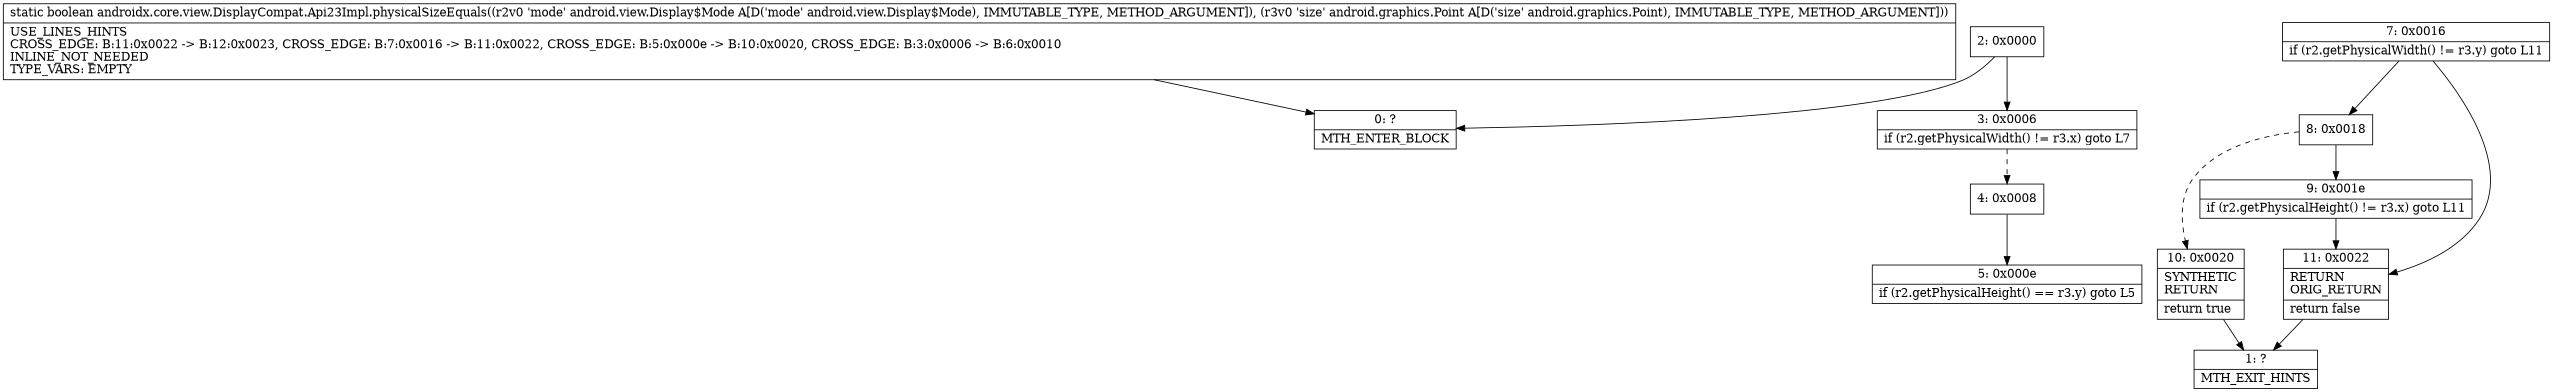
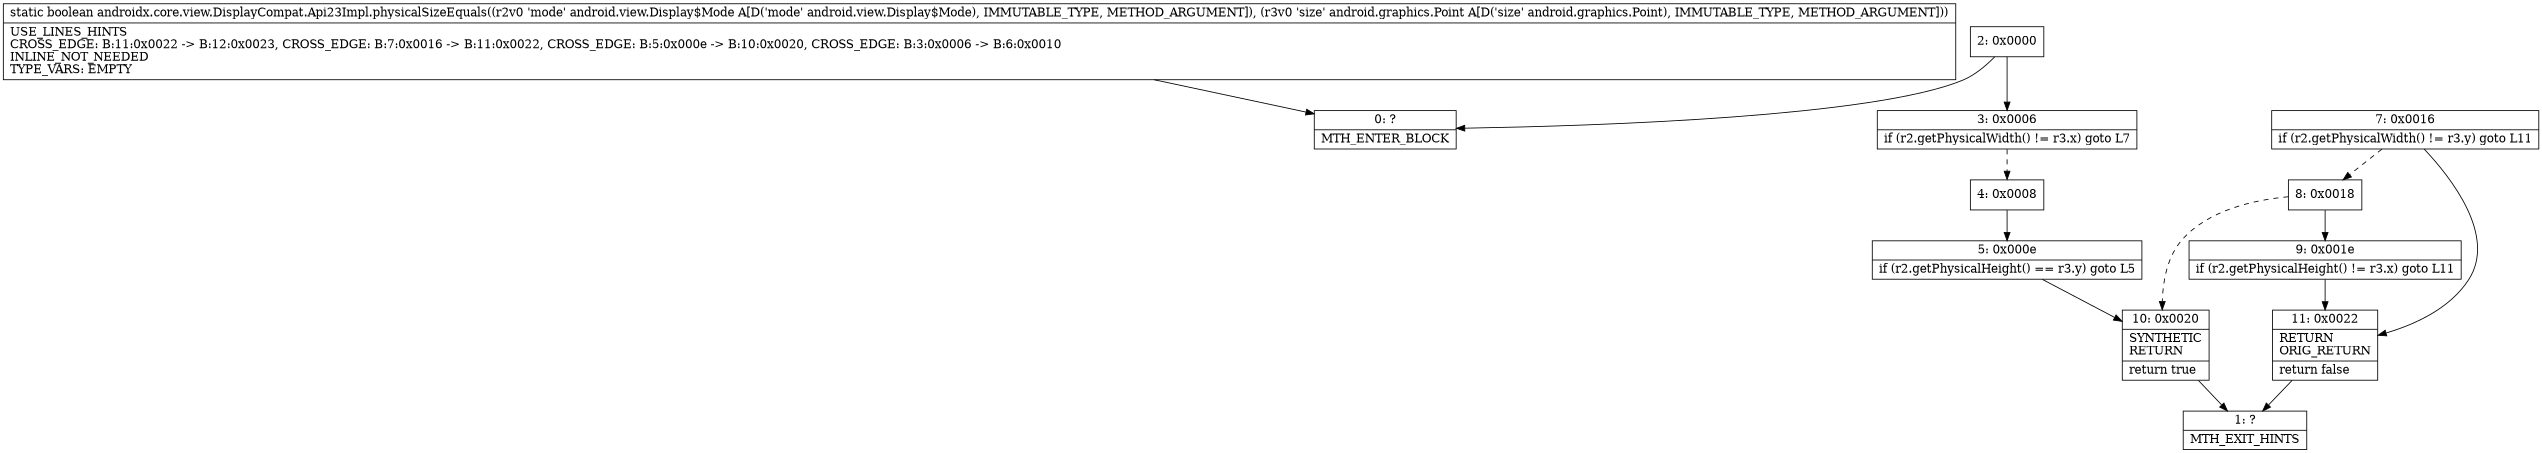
edge "7: 0x0016" -> "8: 0x0018": style solid -> dashed
edge "5: 0x000e" -> "10: 0x0020": added
